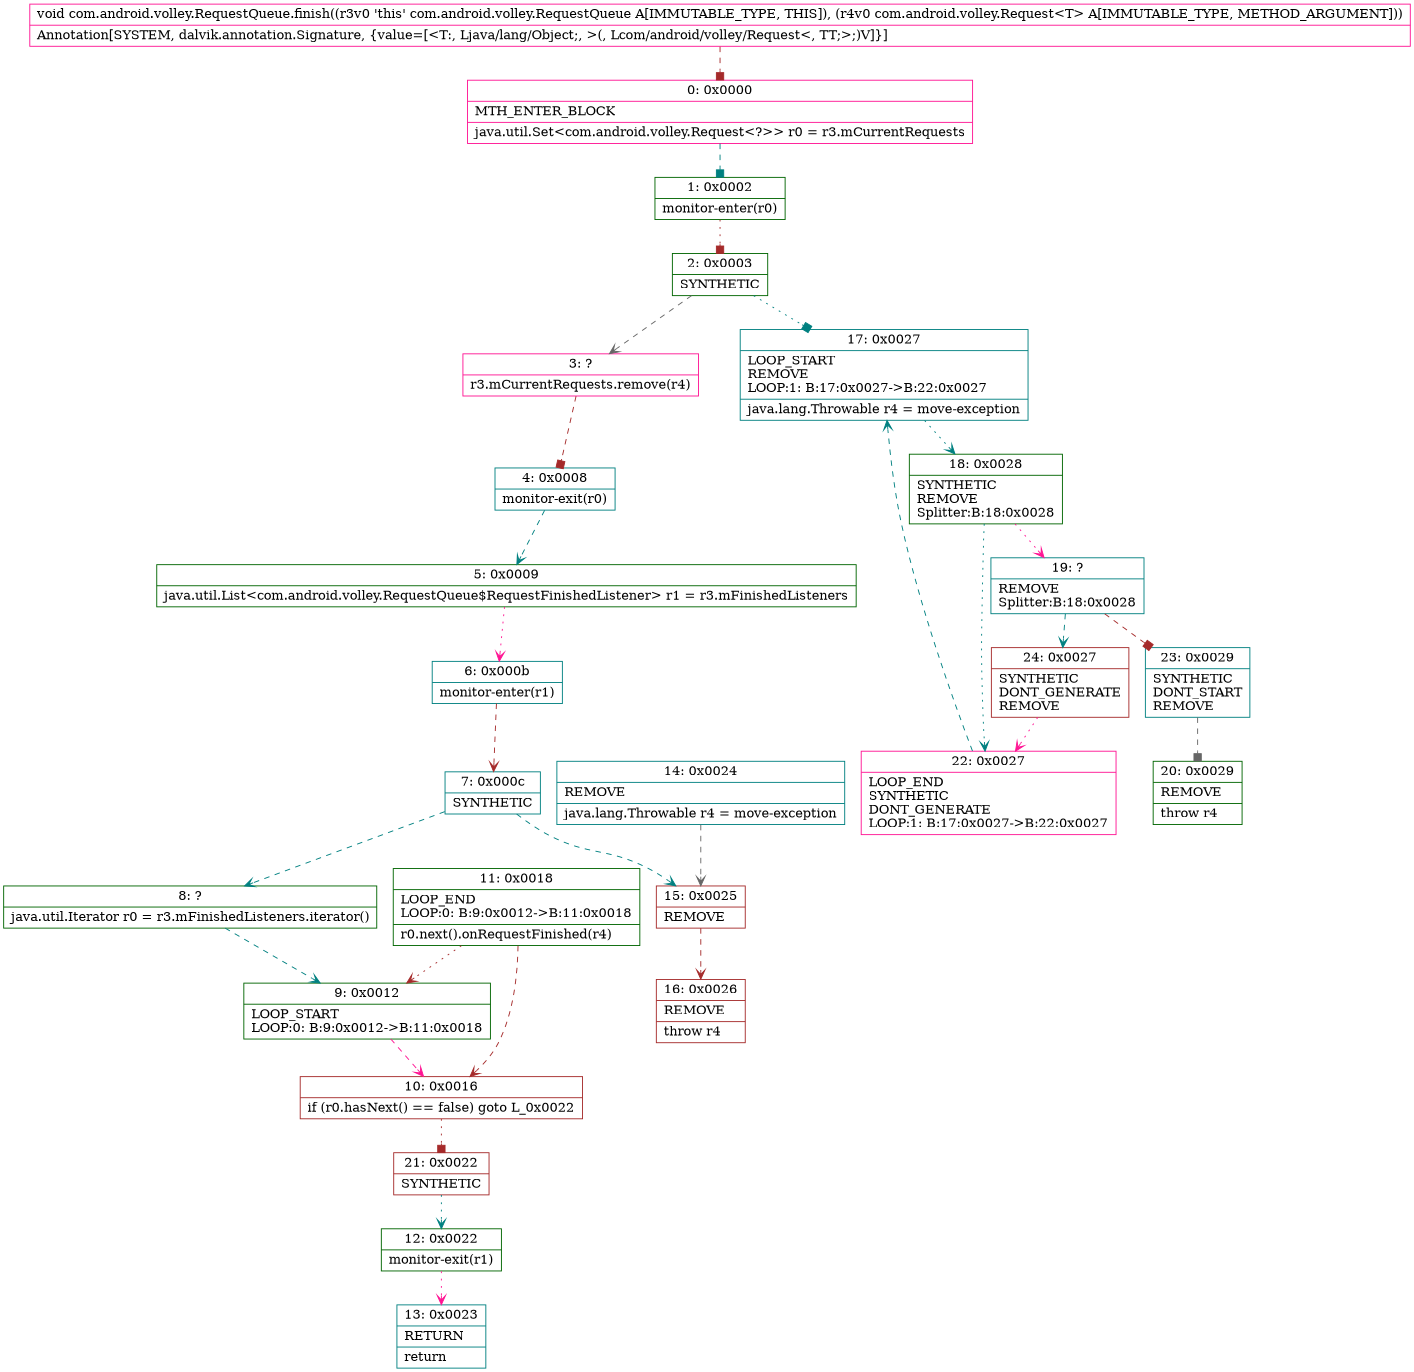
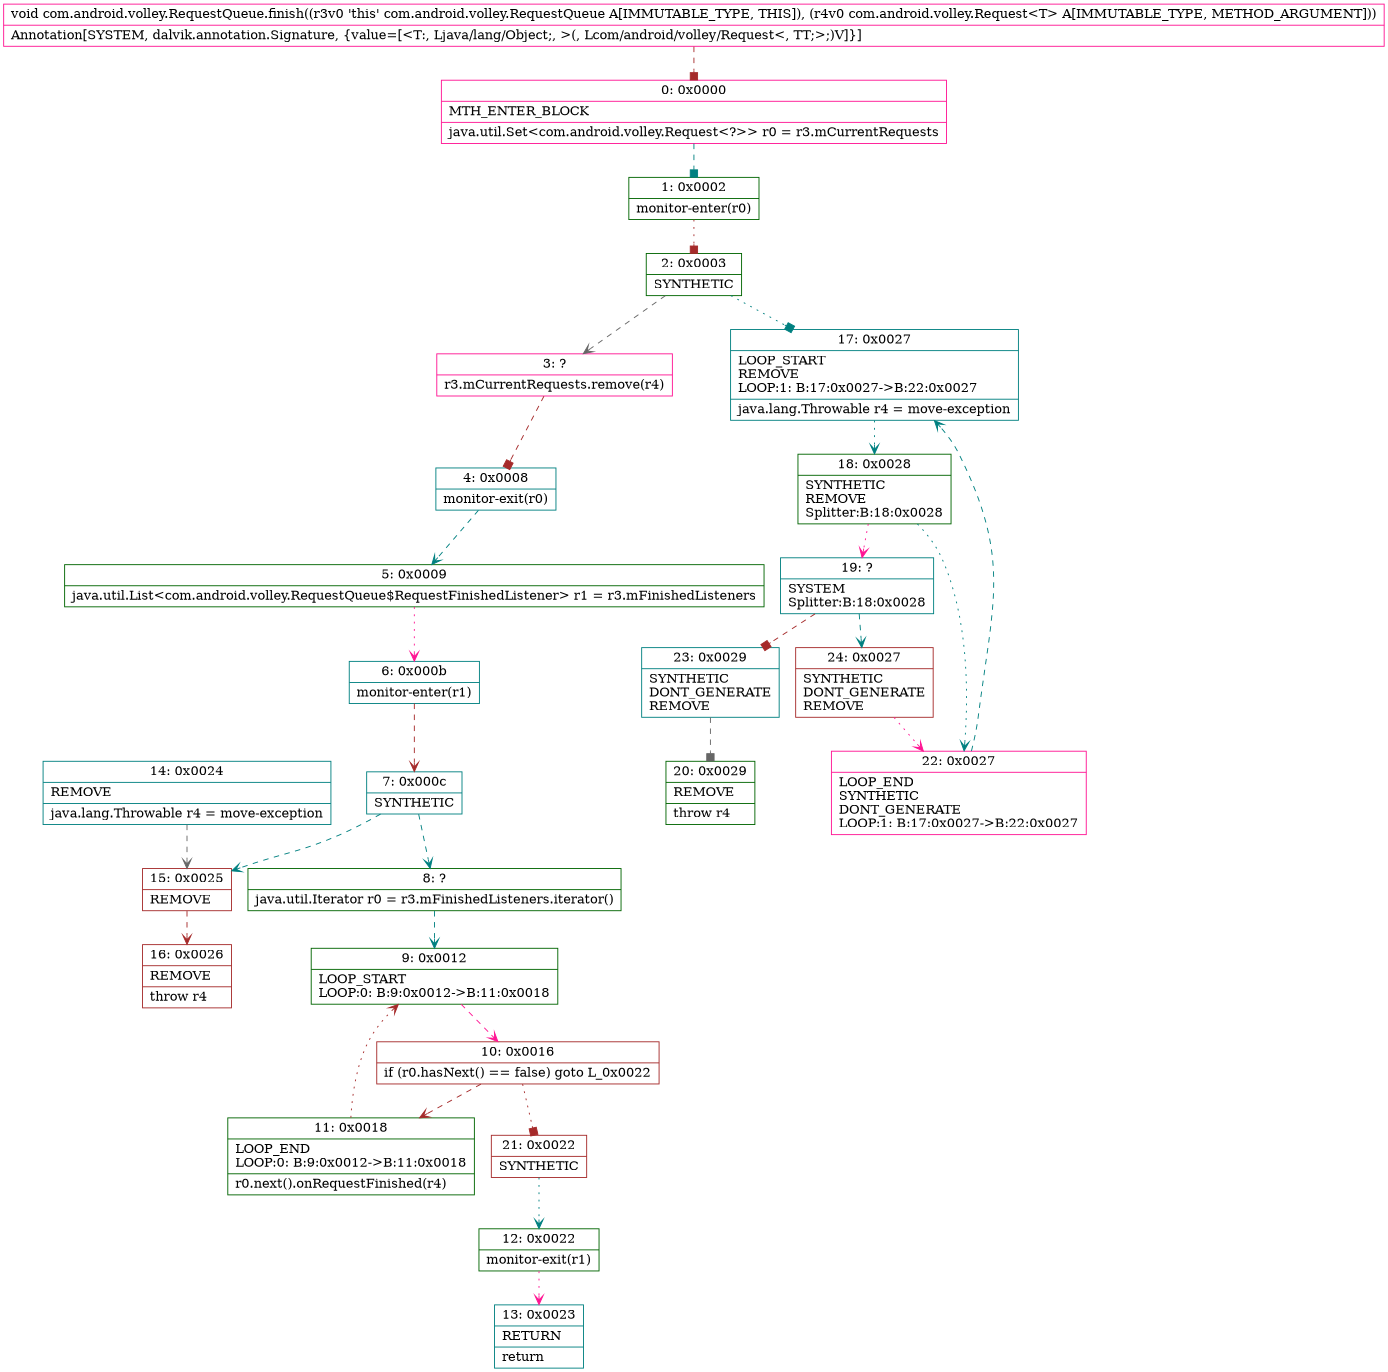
node "19: ?": text "REMOVE" -> "SYSTEM"
node "23: 0x0029": text "DONT_START" -> "DONT_GENERATE"
edge "11: 0x0018" -> "10: 0x0016": reversed
